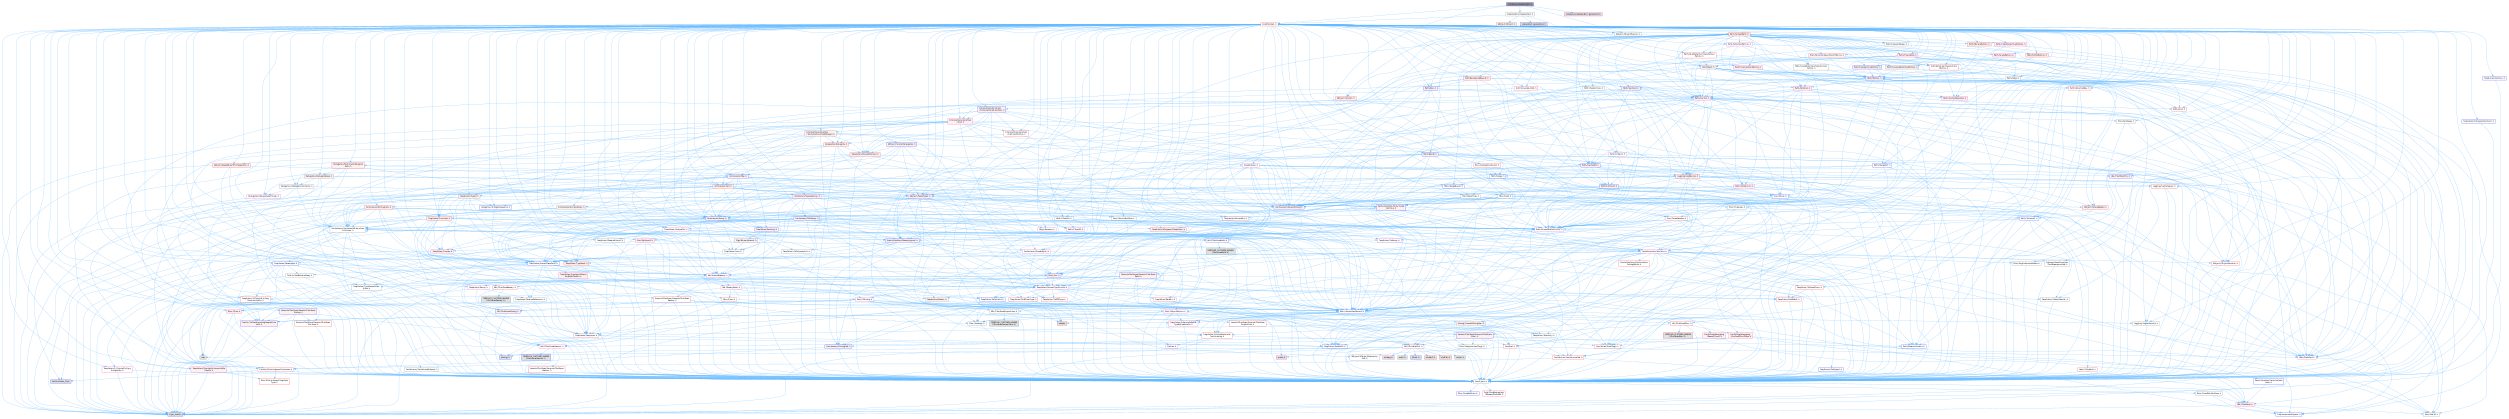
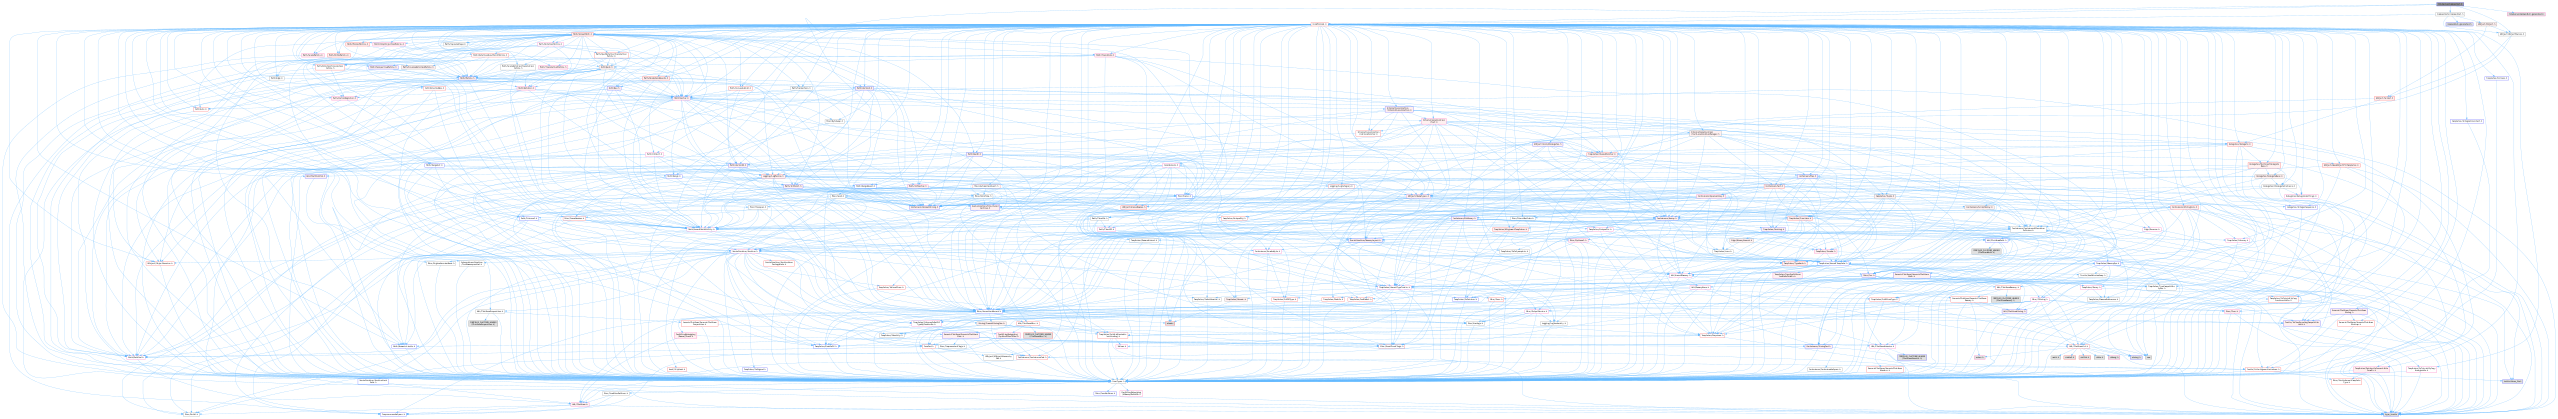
edge "Misc/AutomationEvent.h" -> "Math/Range.h": now "Misc/AutomationEvent.h" -> "Misc/DateTime.h"
node "float.h": removed
